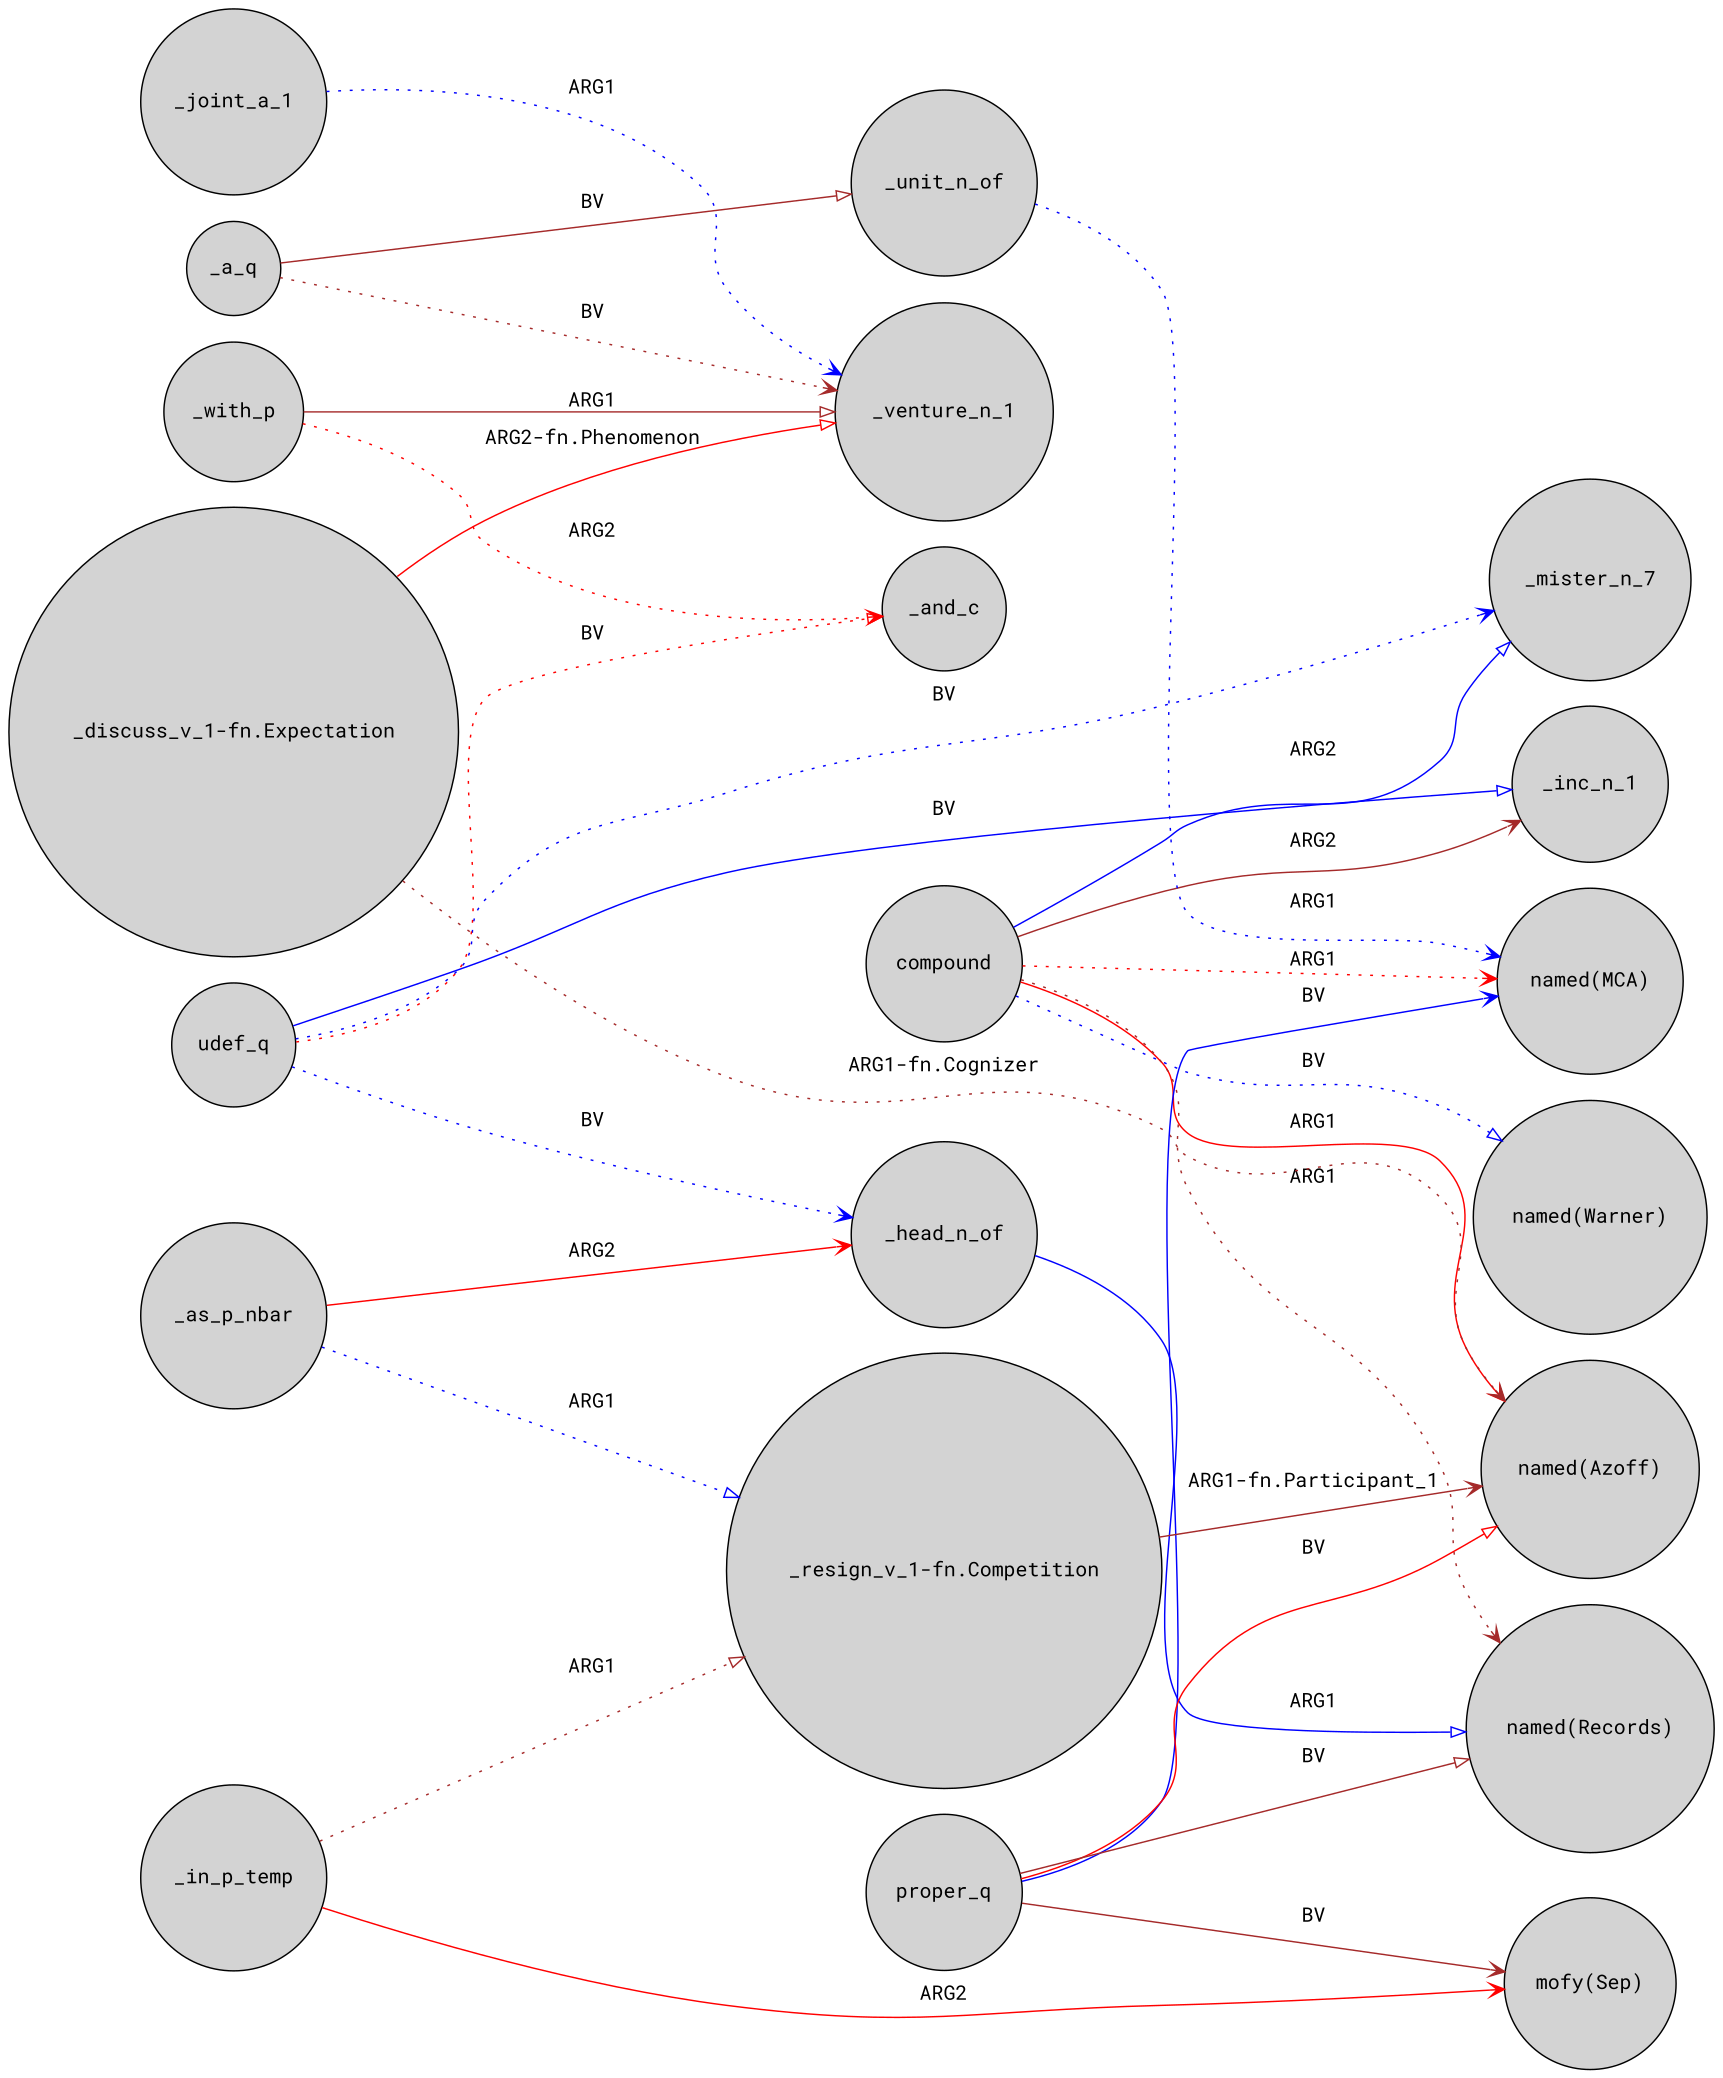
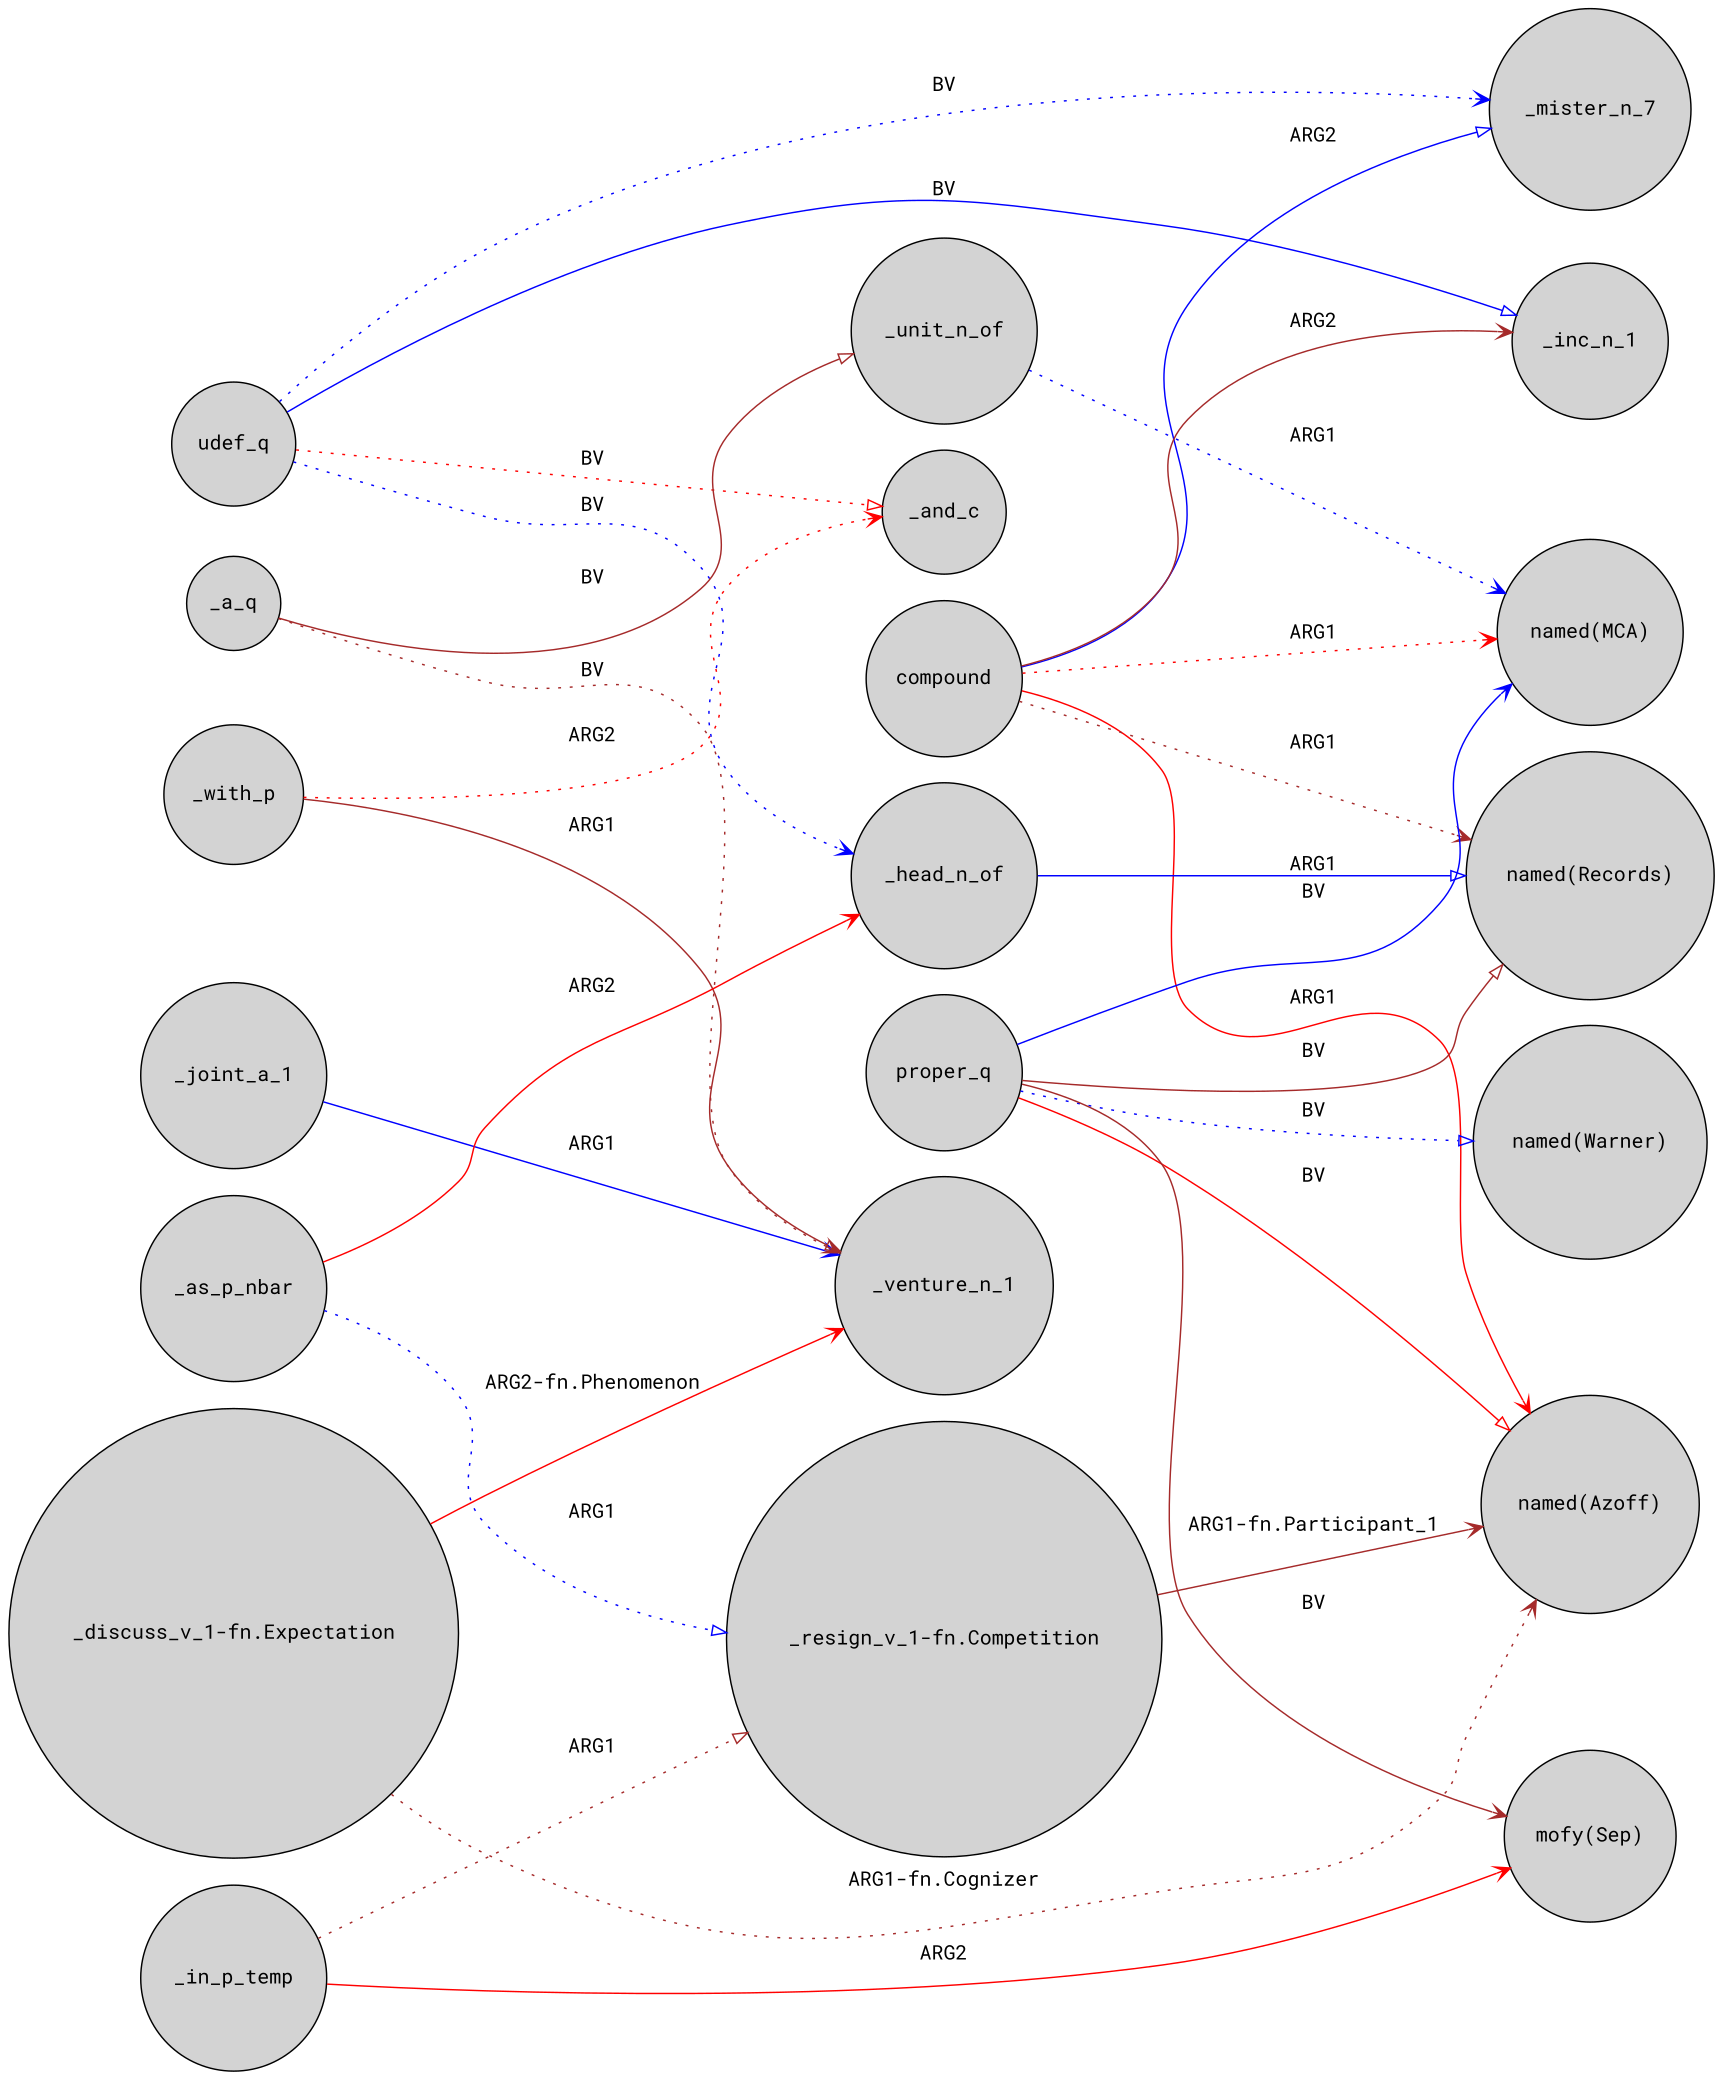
edge "_joint_a_1" -> "_venture_n_1": style dotted -> solid
edge "_discuss_v_1-fn.Expectation" -> "_venture_n_1": arrowhead onormal -> vee
edge "compound" -> "named(Warner)": now "proper_q" -> "named(Warner)"
